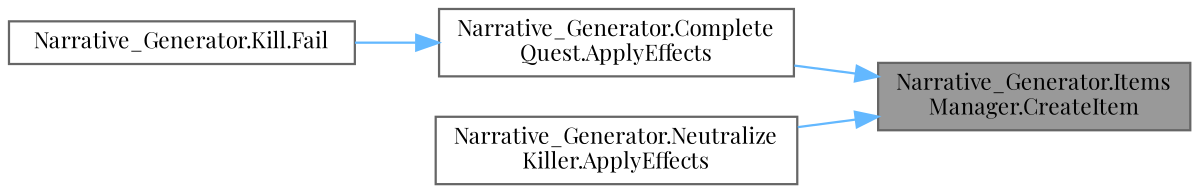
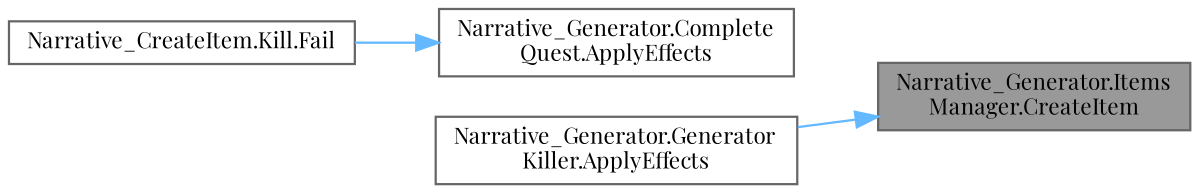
node "Narrative_Generator.Kill.Fail": label "Narrative_Generator.Kill.Fail" -> "Narrative_CreateItem.Kill.Fail"
edge "Narrative_Generator.Complete Quest.ApplyEffects" -> "Narrative_Generator.Items Manager.CreateItem": removed
node "Narrative_Generator.Neutralize Killer.ApplyEffects": label "Narrative_Generator.Neutralize Killer.ApplyEffects" -> "Narrative_Generator.Generator Killer.ApplyEffects"
